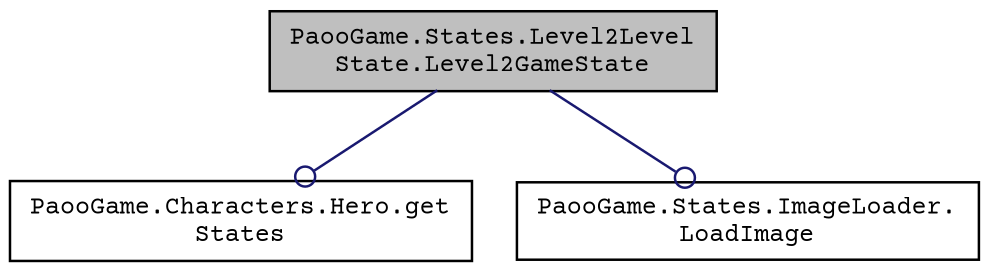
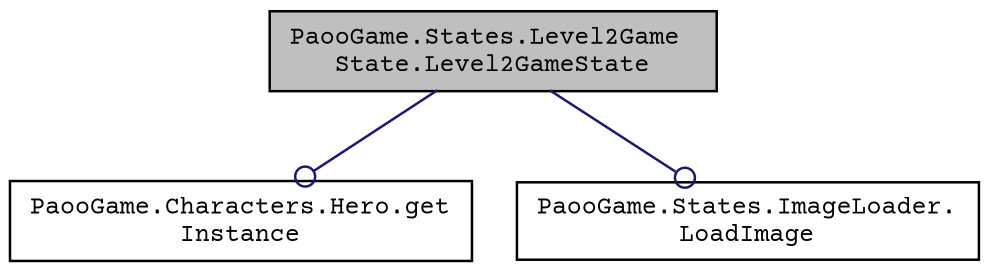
node "PaooGame.States.Level2Level State.Level2GameState": label "PaooGame.States.Level2Level State.Level2GameState" -> "PaooGame.States.Level2Game State.Level2GameState"
node "PaooGame.Characters.Hero.get States": label "PaooGame.Characters.Hero.get States" -> "PaooGame.Characters.Hero.get Instance"
